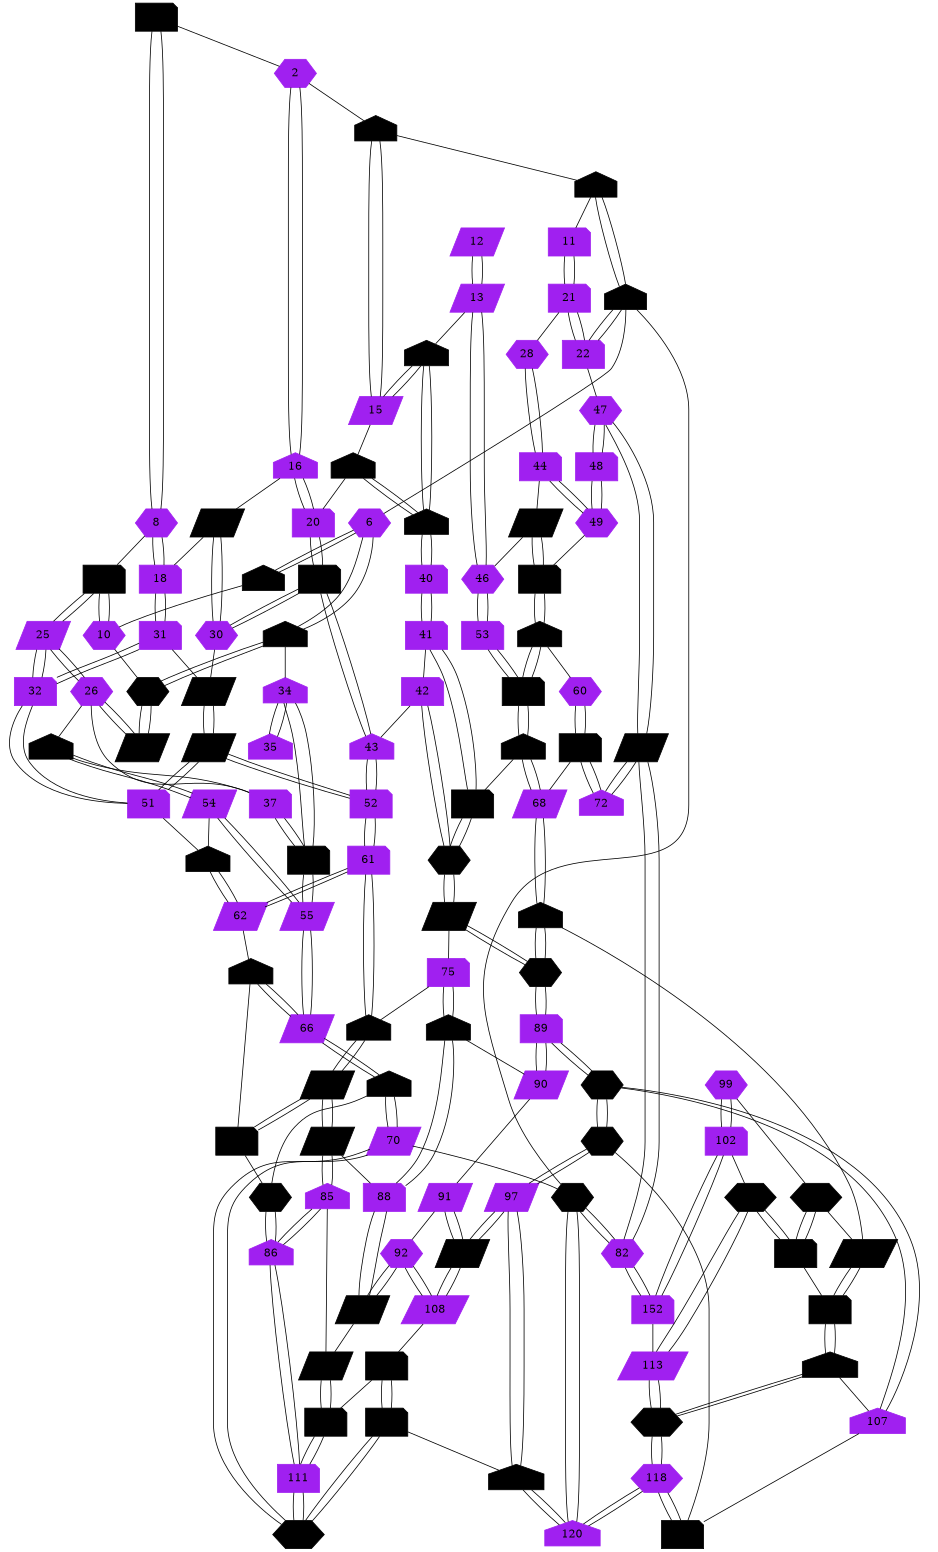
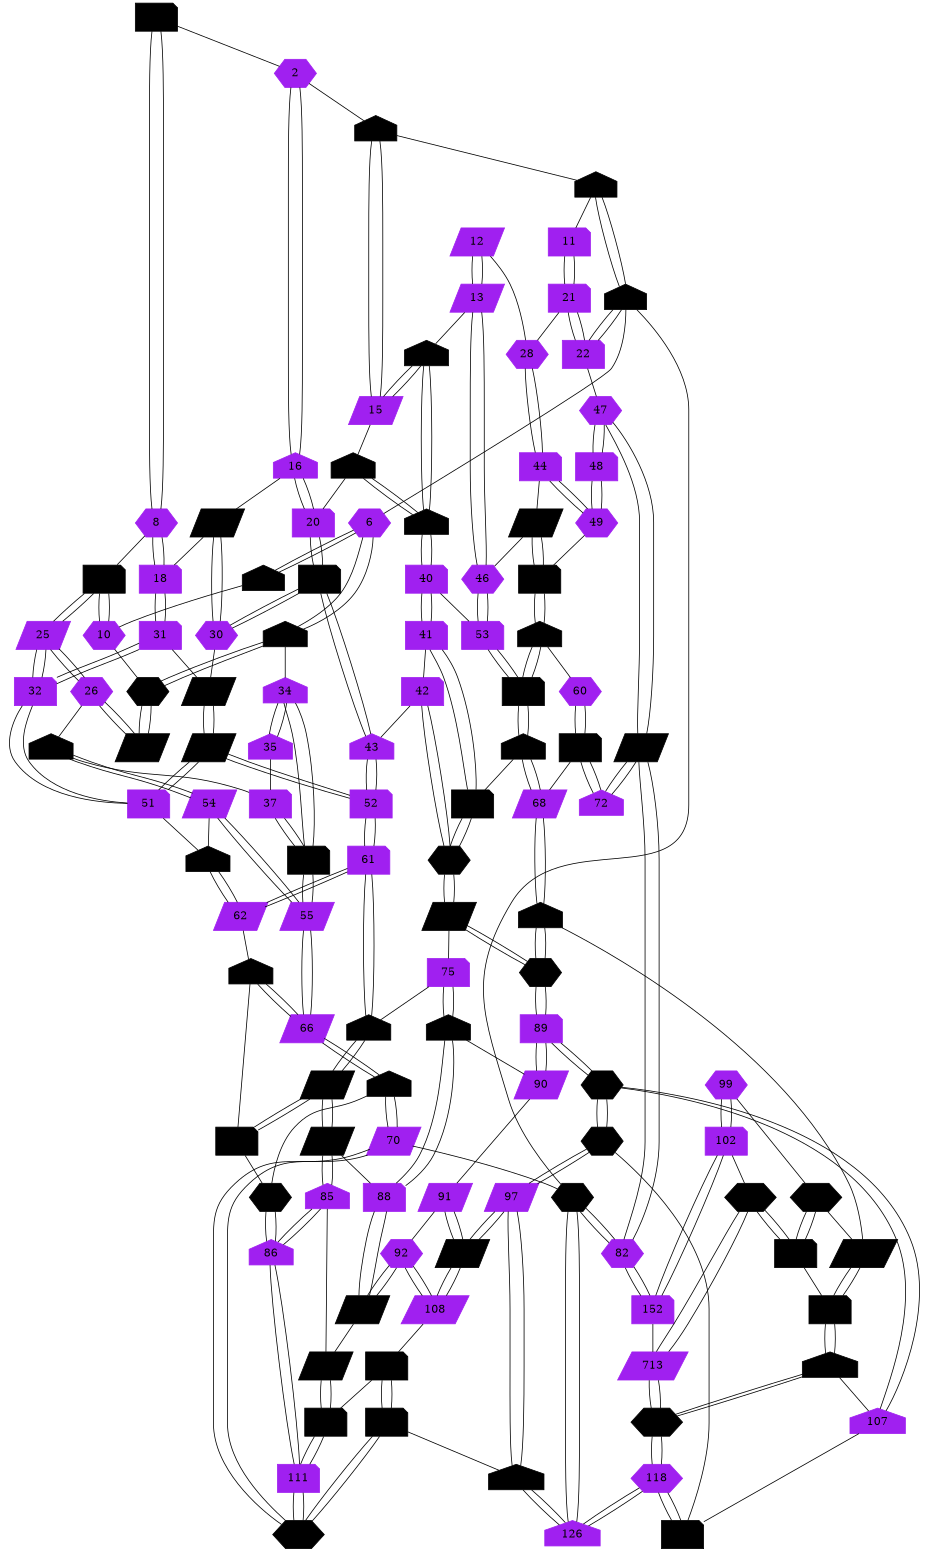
edge "12" -- "28": added
edge "40" -- "53": added
edge "26" -- "37": now "35" -- "37"
node "113": label "113" -> "713"
node "120": label "120" -> "126"
